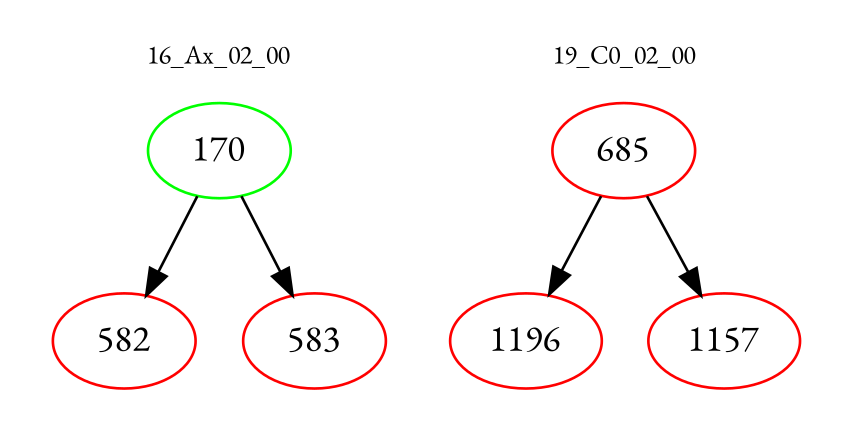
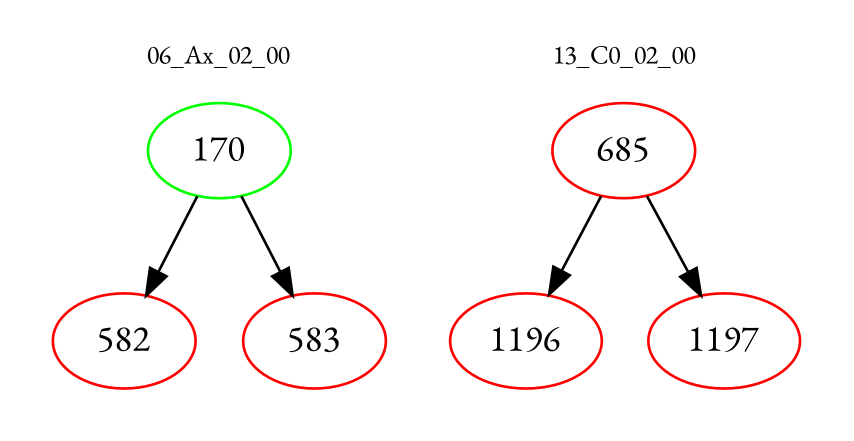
cluster "16_Ax_02_00": label "16_Ax_02_00" -> "06_Ax_02_00"
cluster "19_C0_02_00": label "19_C0_02_00" -> "13_C0_02_00"
node "1157": label "1157" -> "1197"
